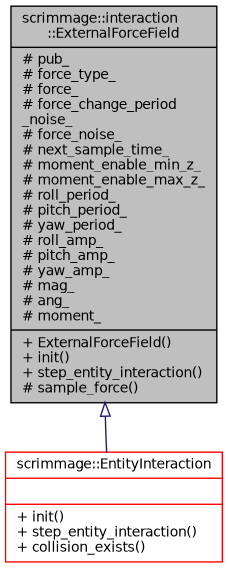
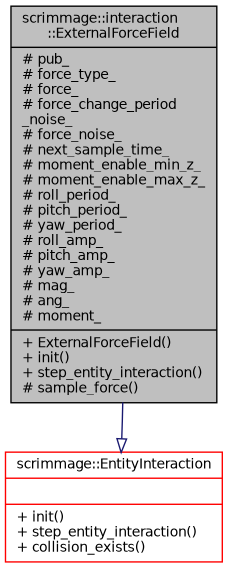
edge "scrimmage::EntityInteraction" -> "scrimmage::interaction": reversed
